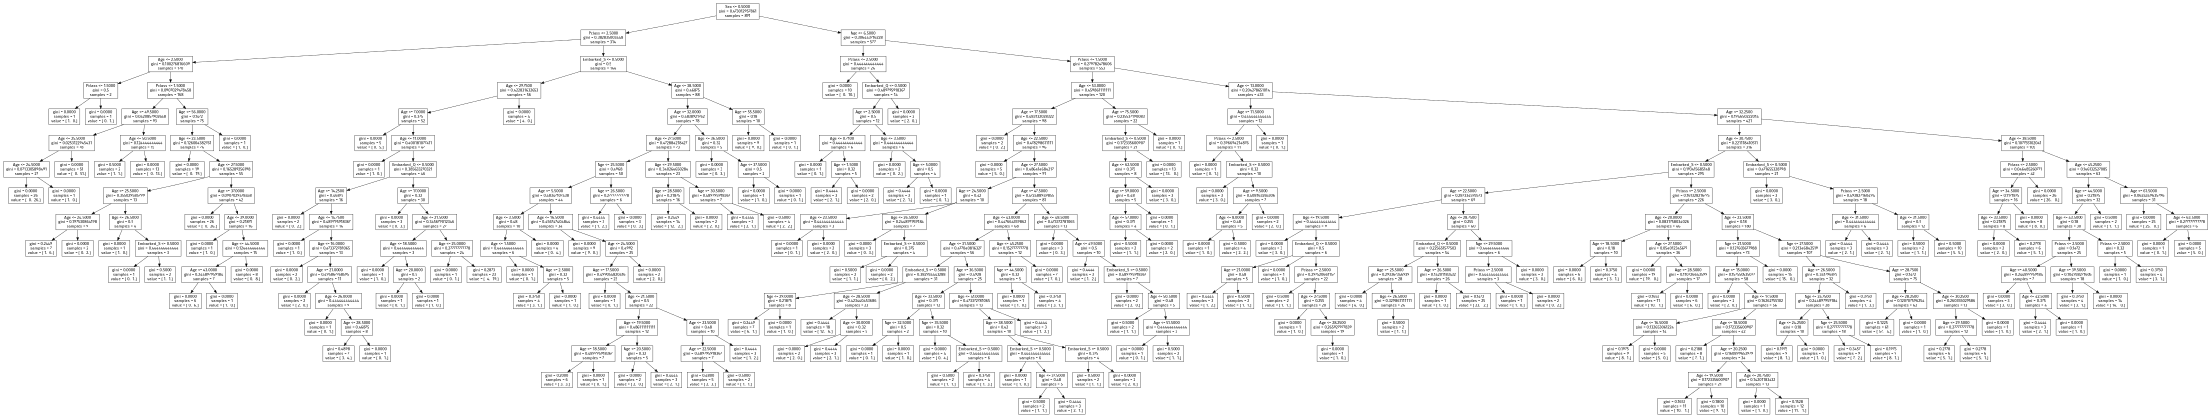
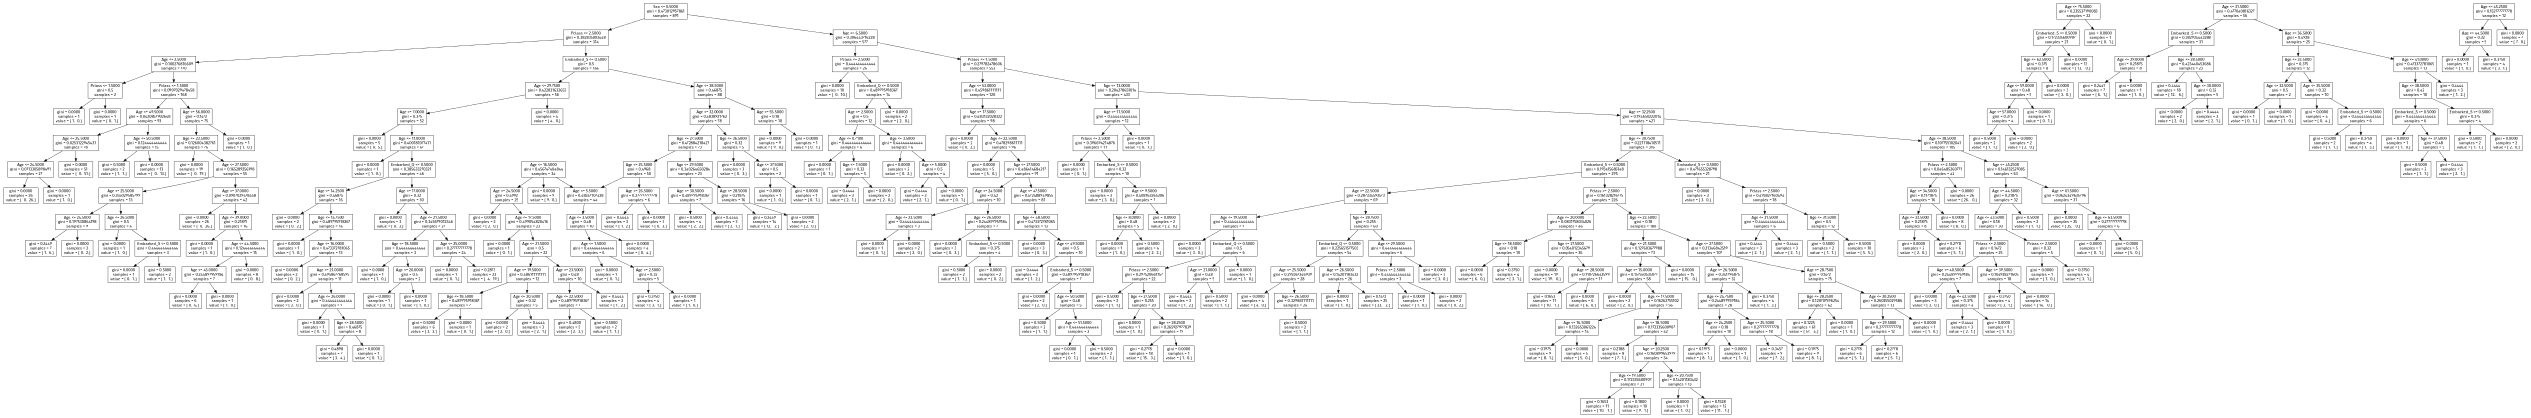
edge "Age <= 53.0000 gini = 0.459861111111 samples = 120" -> "Age <= 75.5000 gini = 0.235537190083 samples = 22": removed
edge "Age <= 5.5000 gini = 0.48347107438 samples = 44" -> "Age <= 16.5000 gini = 0.456747404844 samples = 34": reversed
node "Age <= 43.0000 gini = 0.447664359862 samples = 68": removed
node "gini = 0.2778 samples = 18 value = [ 15.   3.]": added
node "gini = 0.2000 samples = 6 value = [ 3.  3.]": label "gini = 0.2000 samples = 6 value = [ 3.  3.]" -> "gini = 0.5000 samples = 6 value = [ 3.  3.]"
